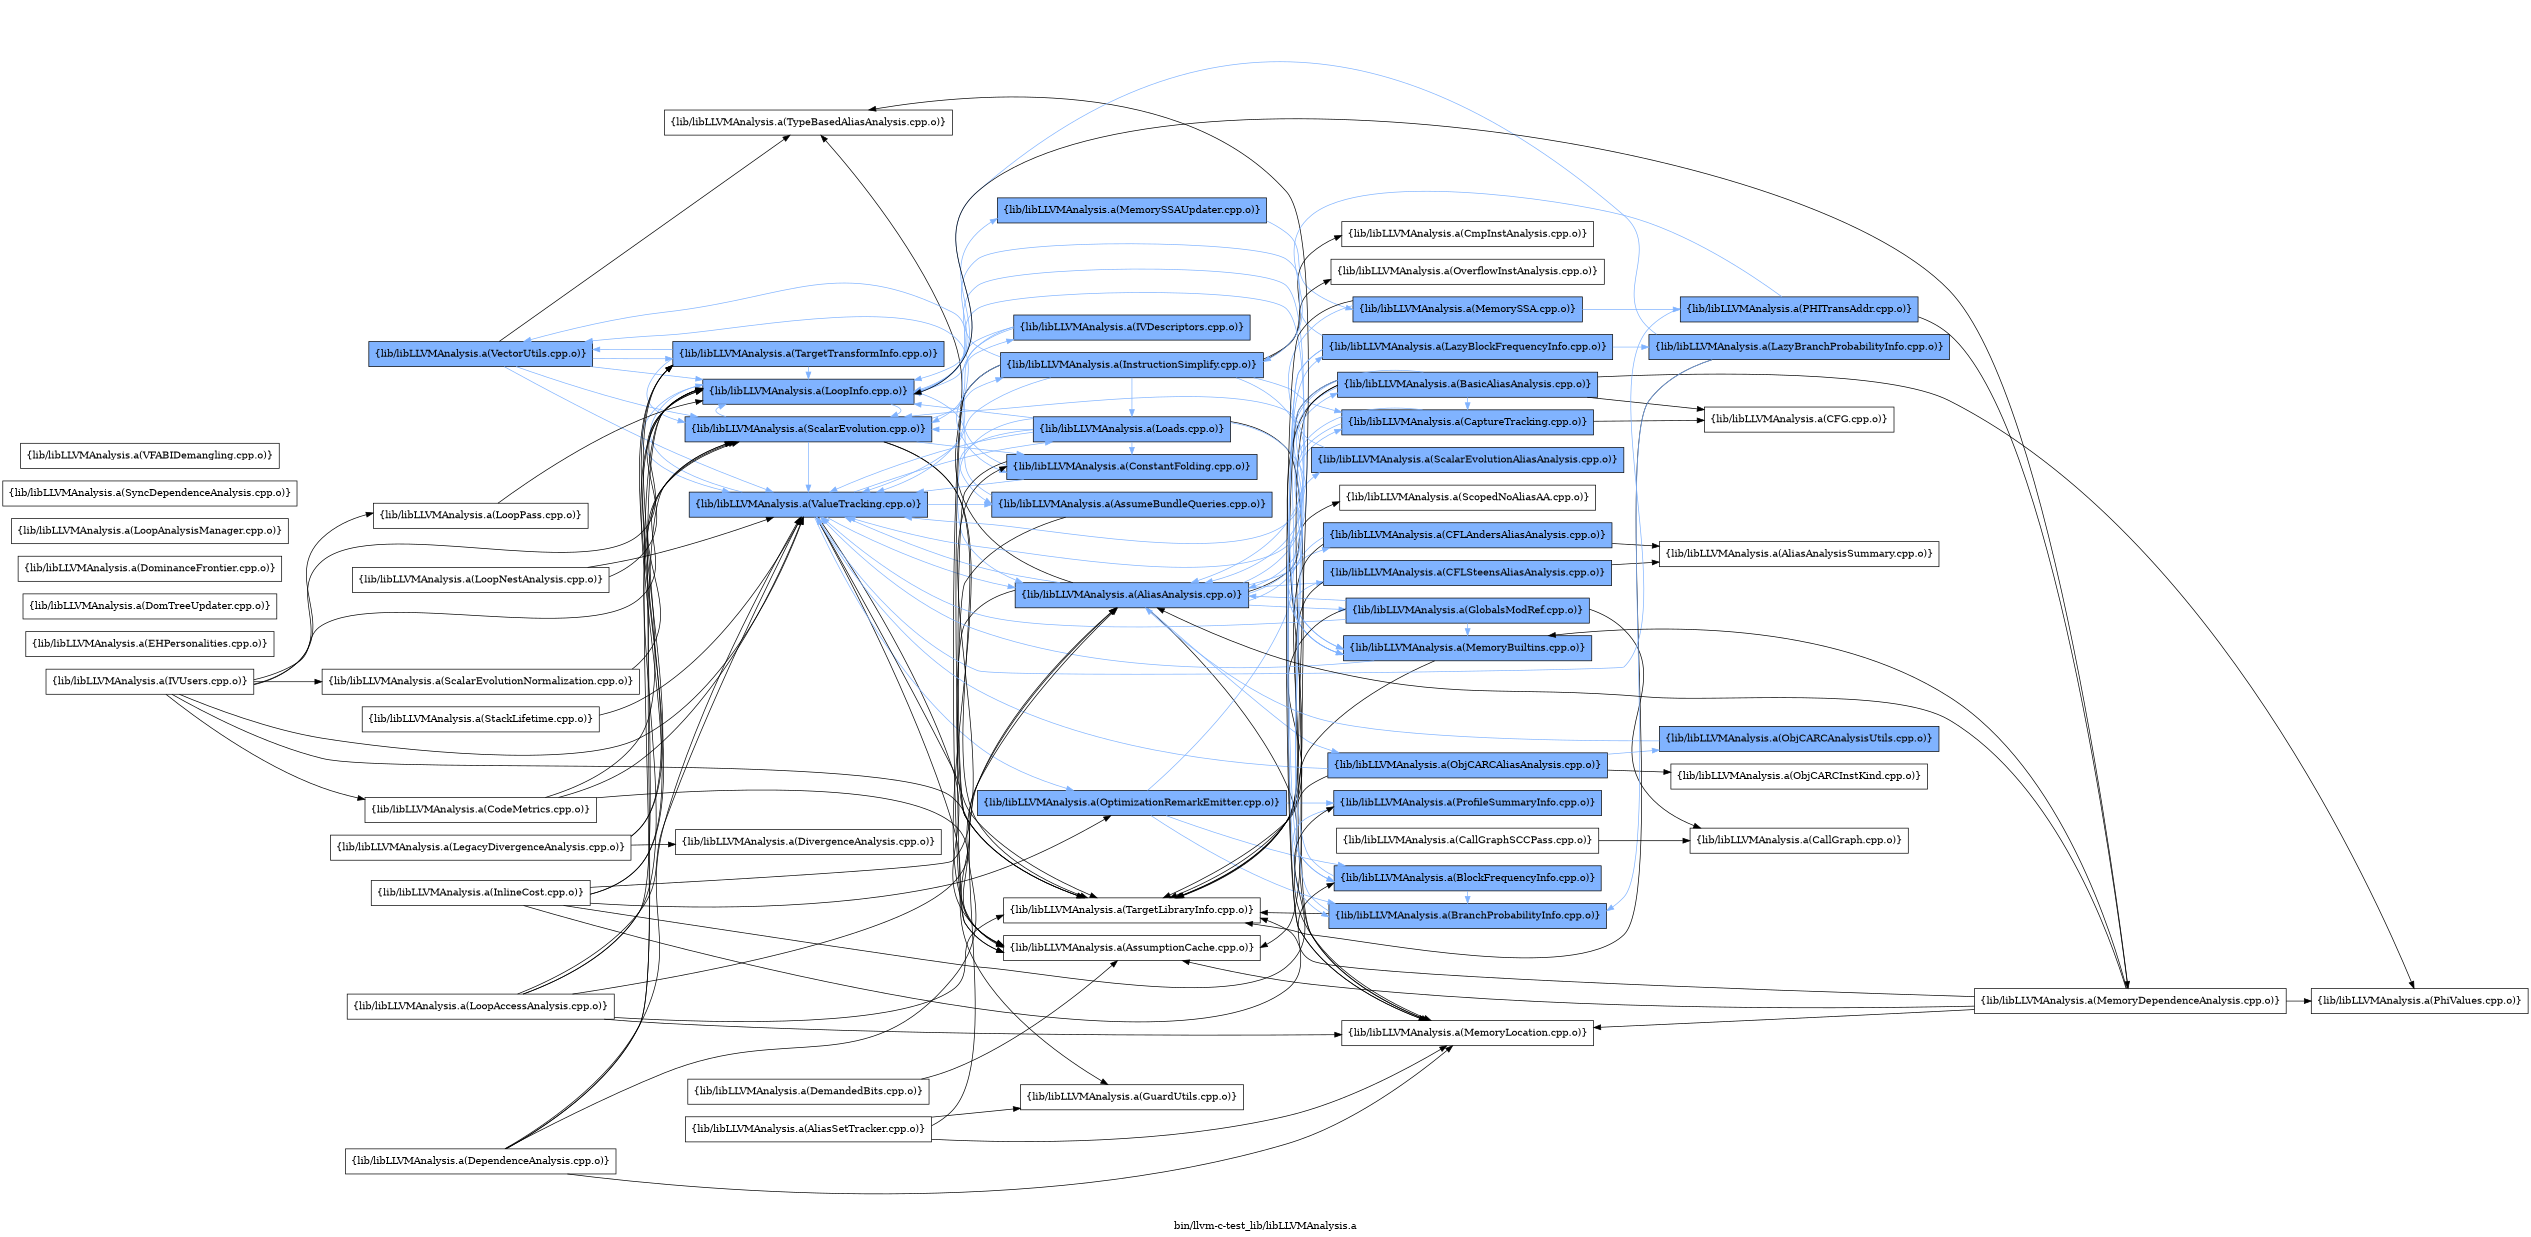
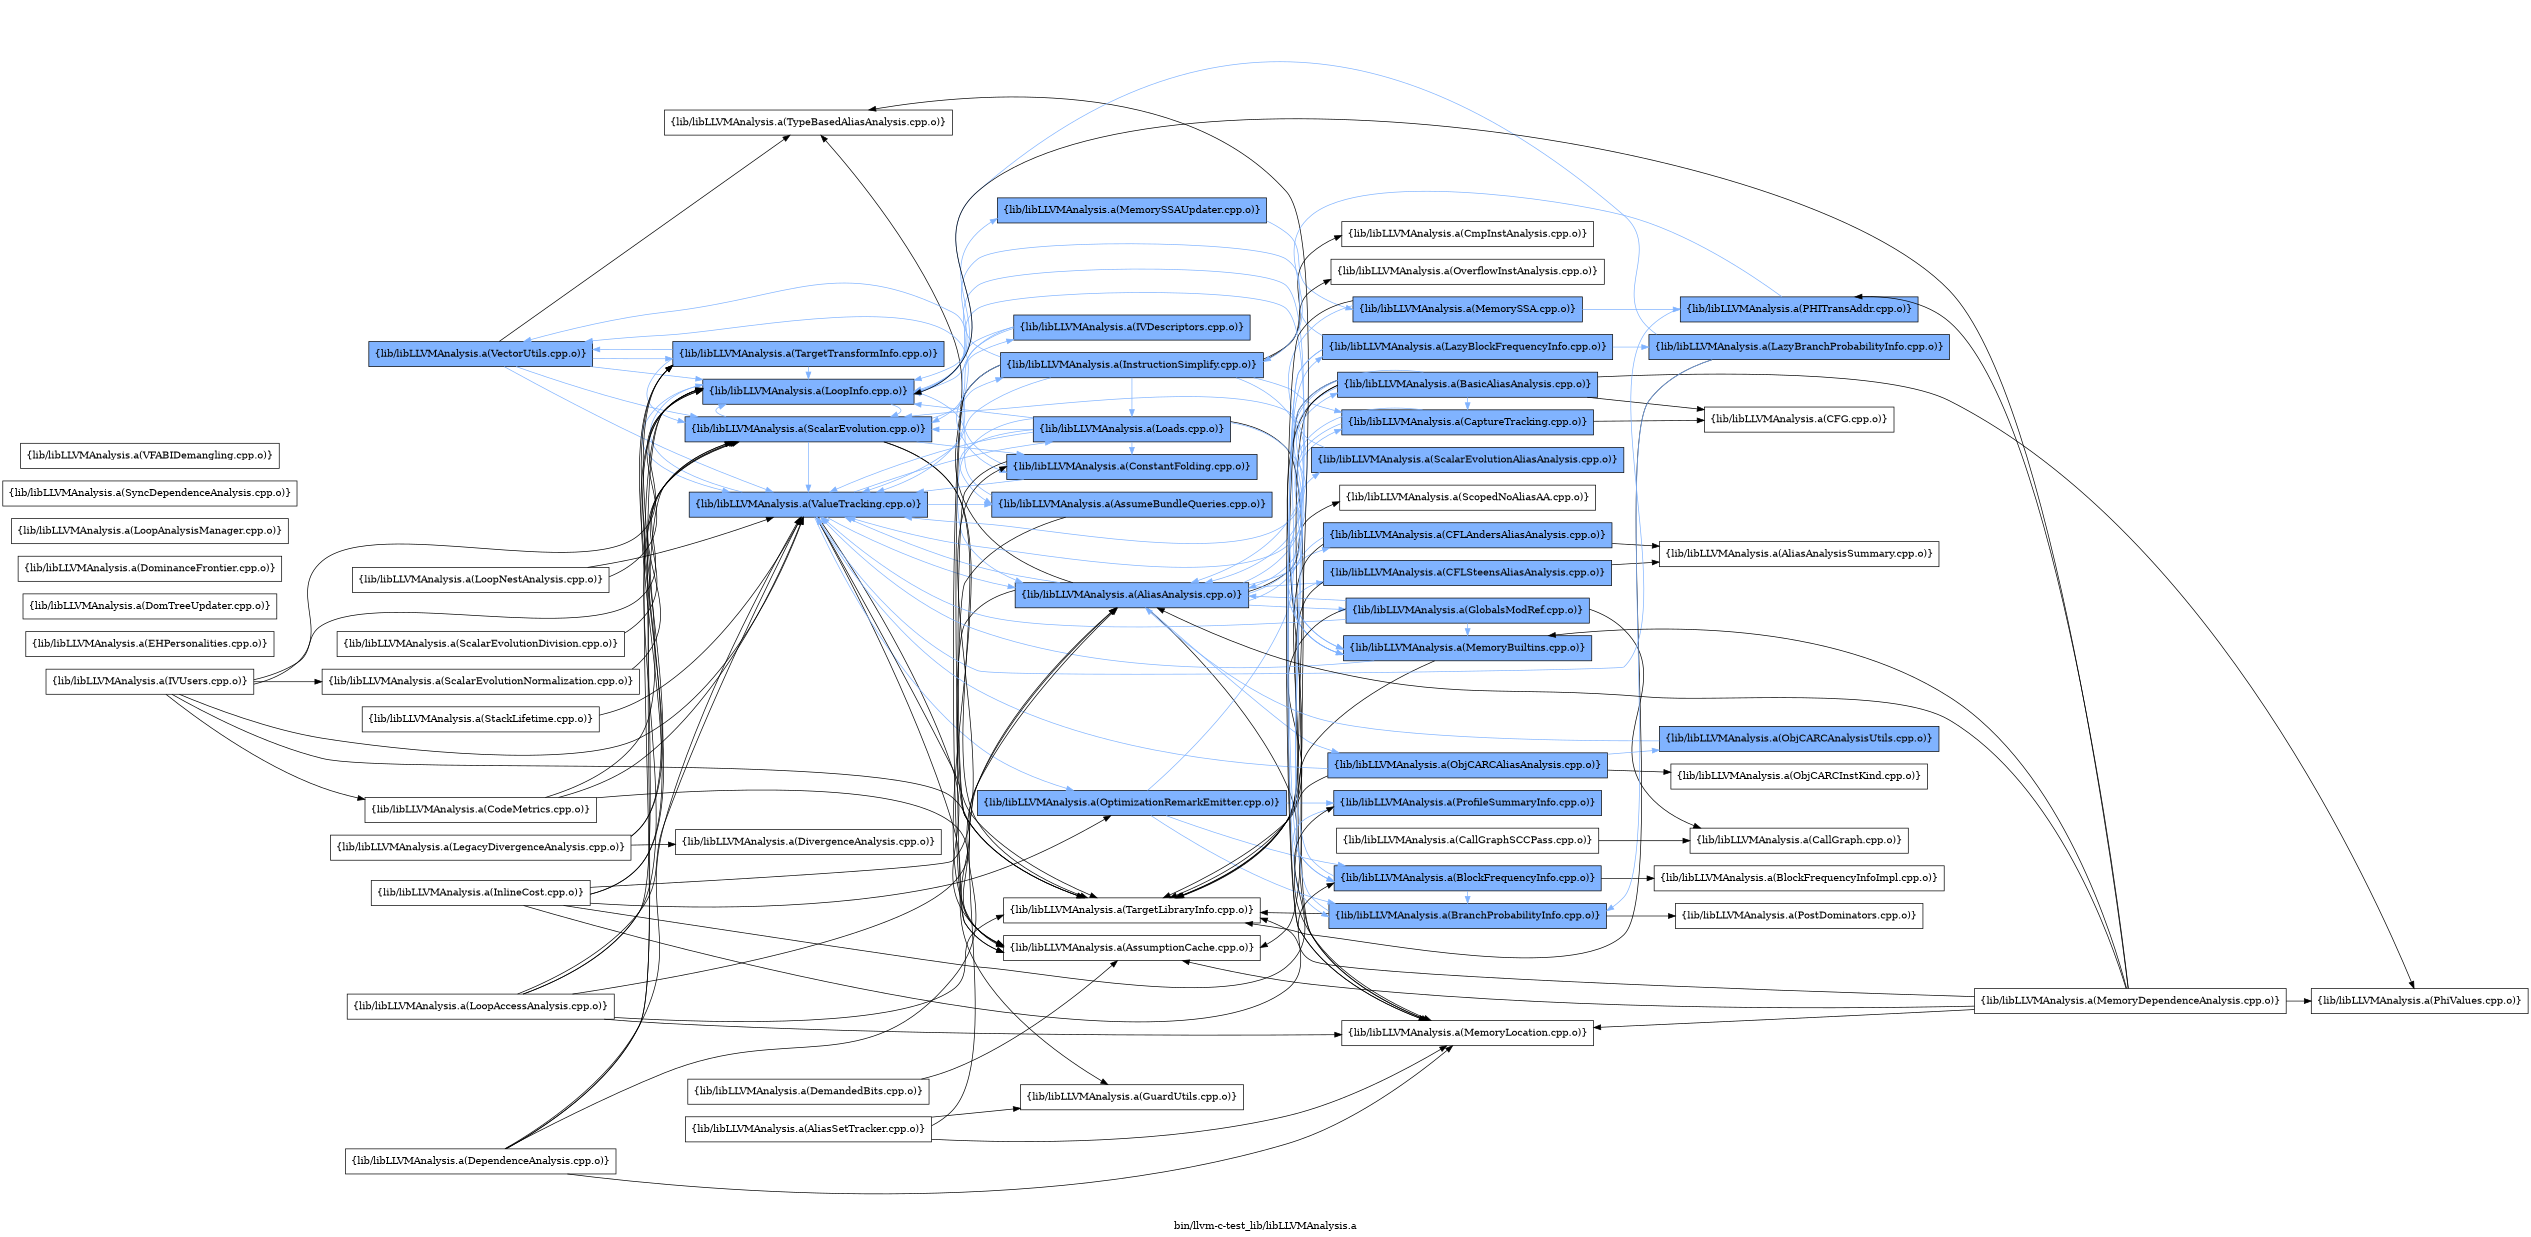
node "{lib/libLLVMAnalysis.a(LoopPass.cpp.o)}": removed
edge "{lib/libLLVMAnalysis.a(PHITransAddr.cpp.o)}" -> "{lib/libLLVMAnalysis.a(MemoryDependenceAnalysis.cpp.o)}": reversed
node "{lib/libLLVMAnalysis.a(ScalarEvolutionDivision.cpp.o)}": added
node "{lib/libLLVMAnalysis.a(BlockFrequencyInfoImpl.cpp.o)}": added
node "{lib/libLLVMAnalysis.a(PostDominators.cpp.o)}": added
